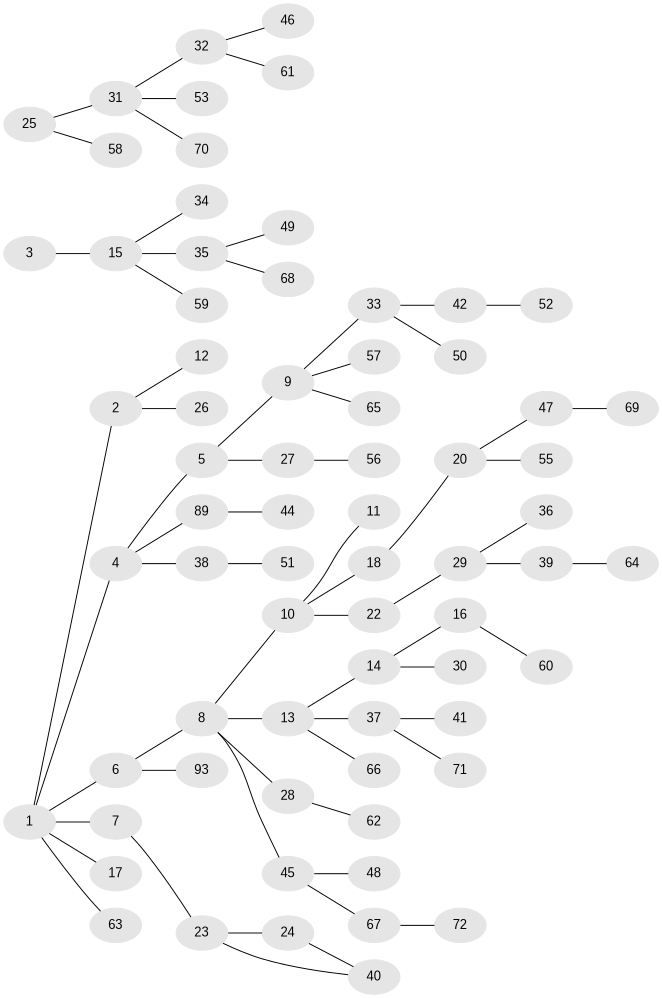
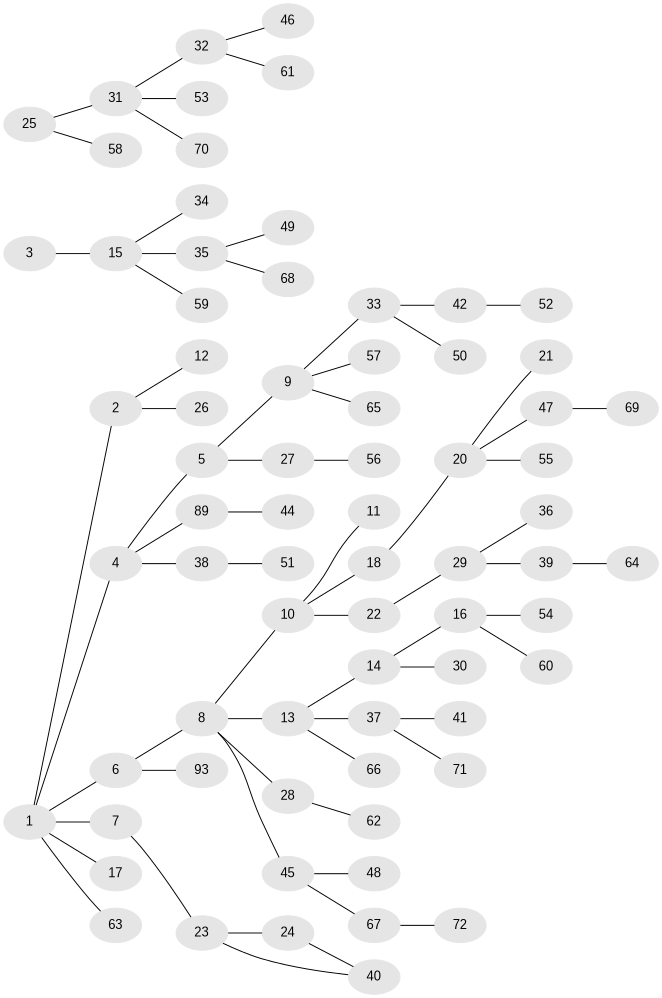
node "21": added
node "54": added
